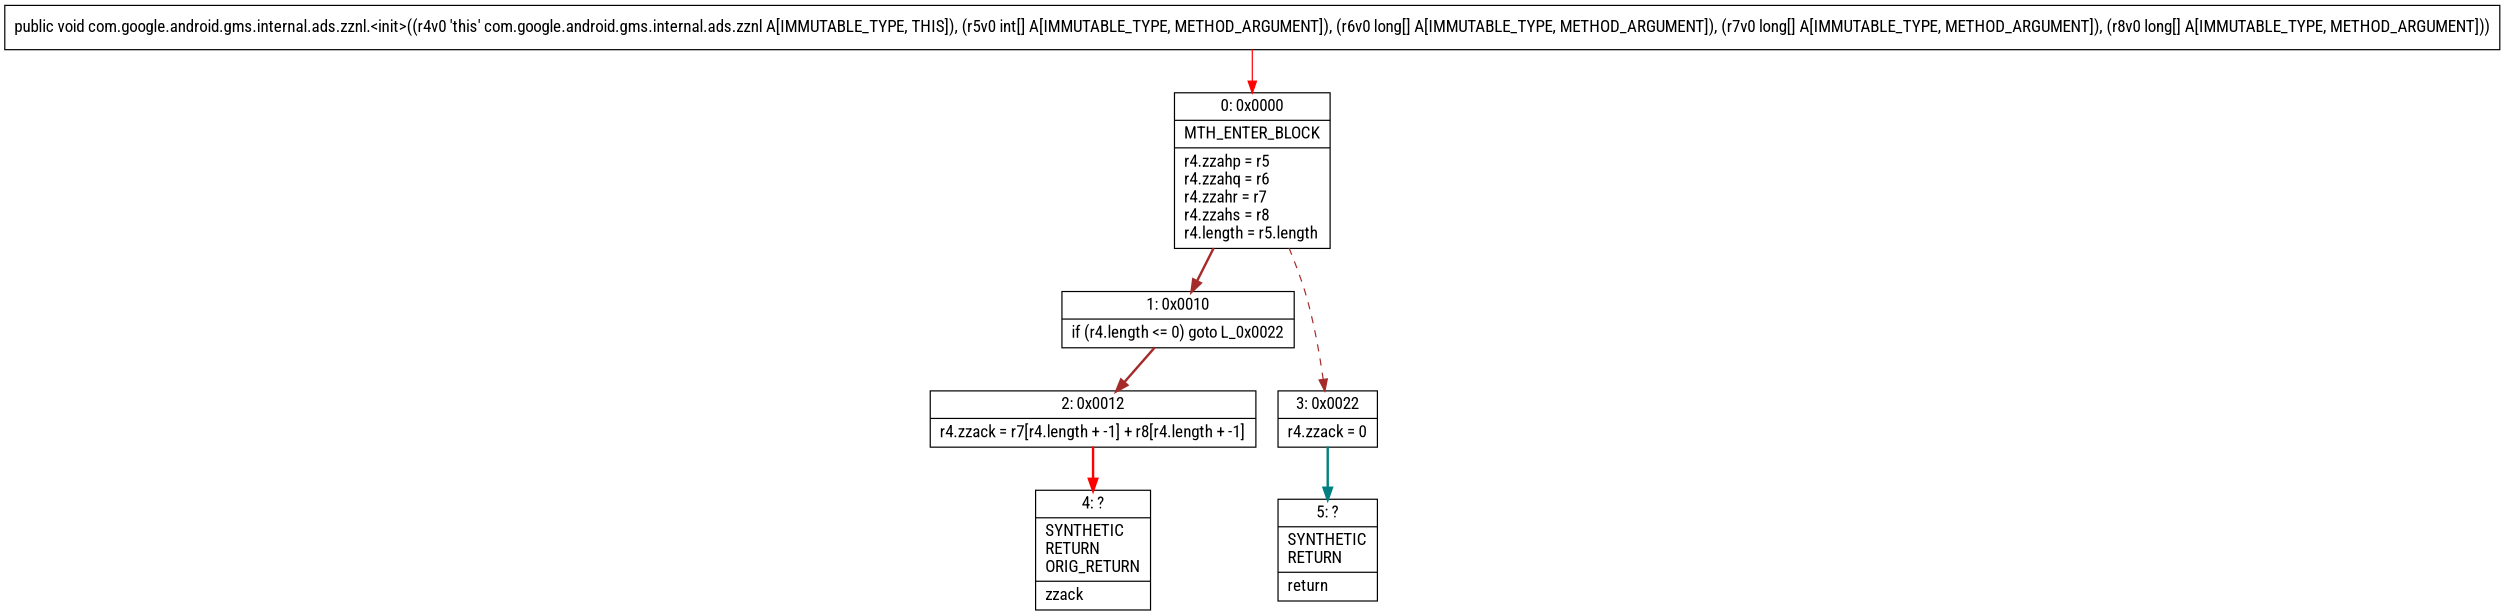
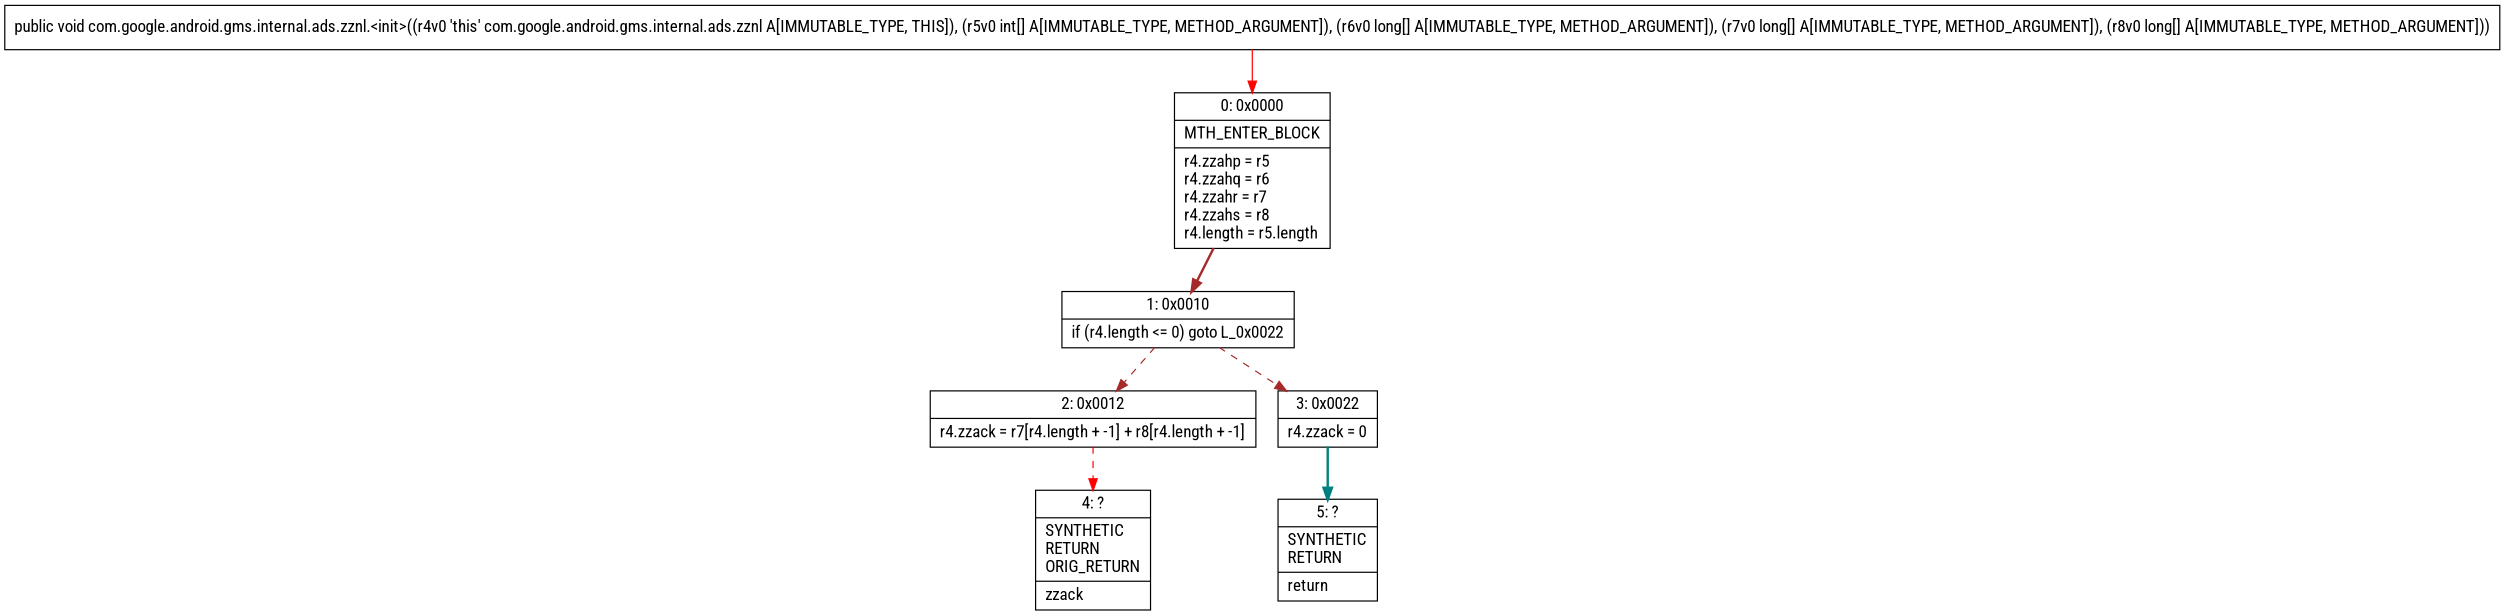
edge "0: 0x0000" -> "3: 0x0022": now "1: 0x0010" -> "3: 0x0022"
edge "1: 0x0010" -> "2: 0x0012": style bold -> dashed
edge "2: 0x0012" -> "4: ?": style bold -> dashed
